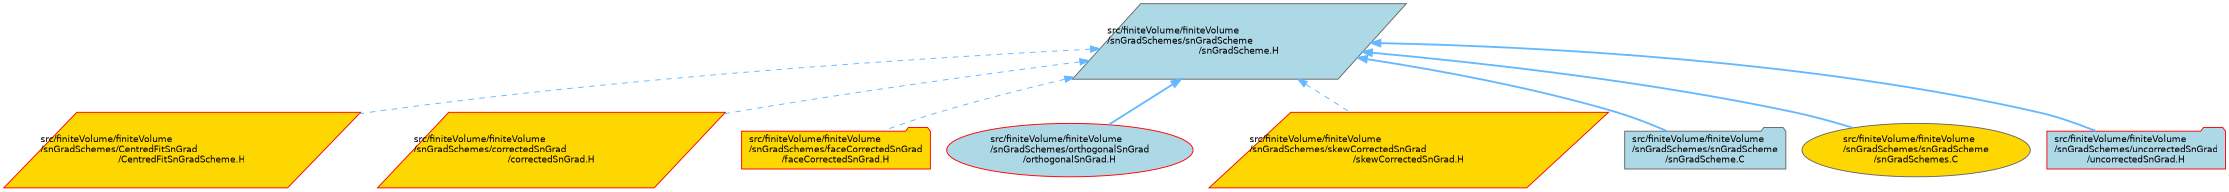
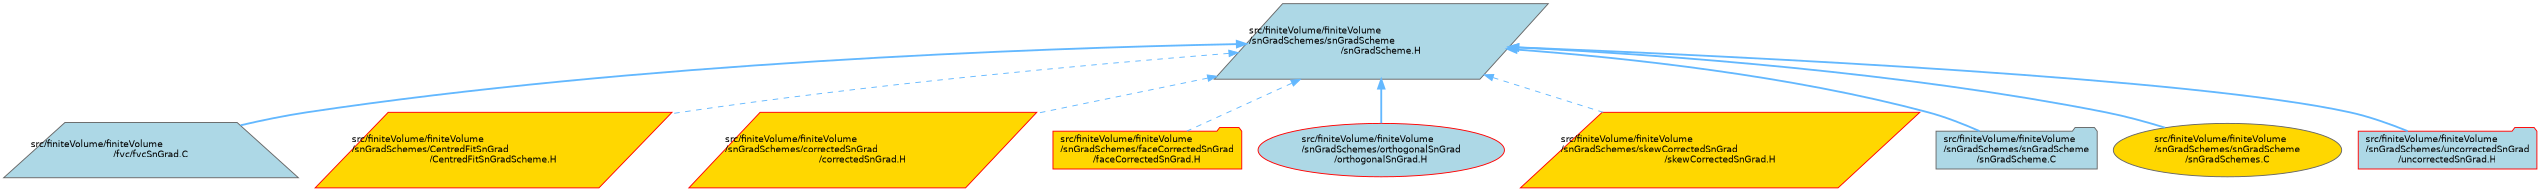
node "src/finiteVolume/finiteVolume /fvc/fvcSnGrad.C": added
